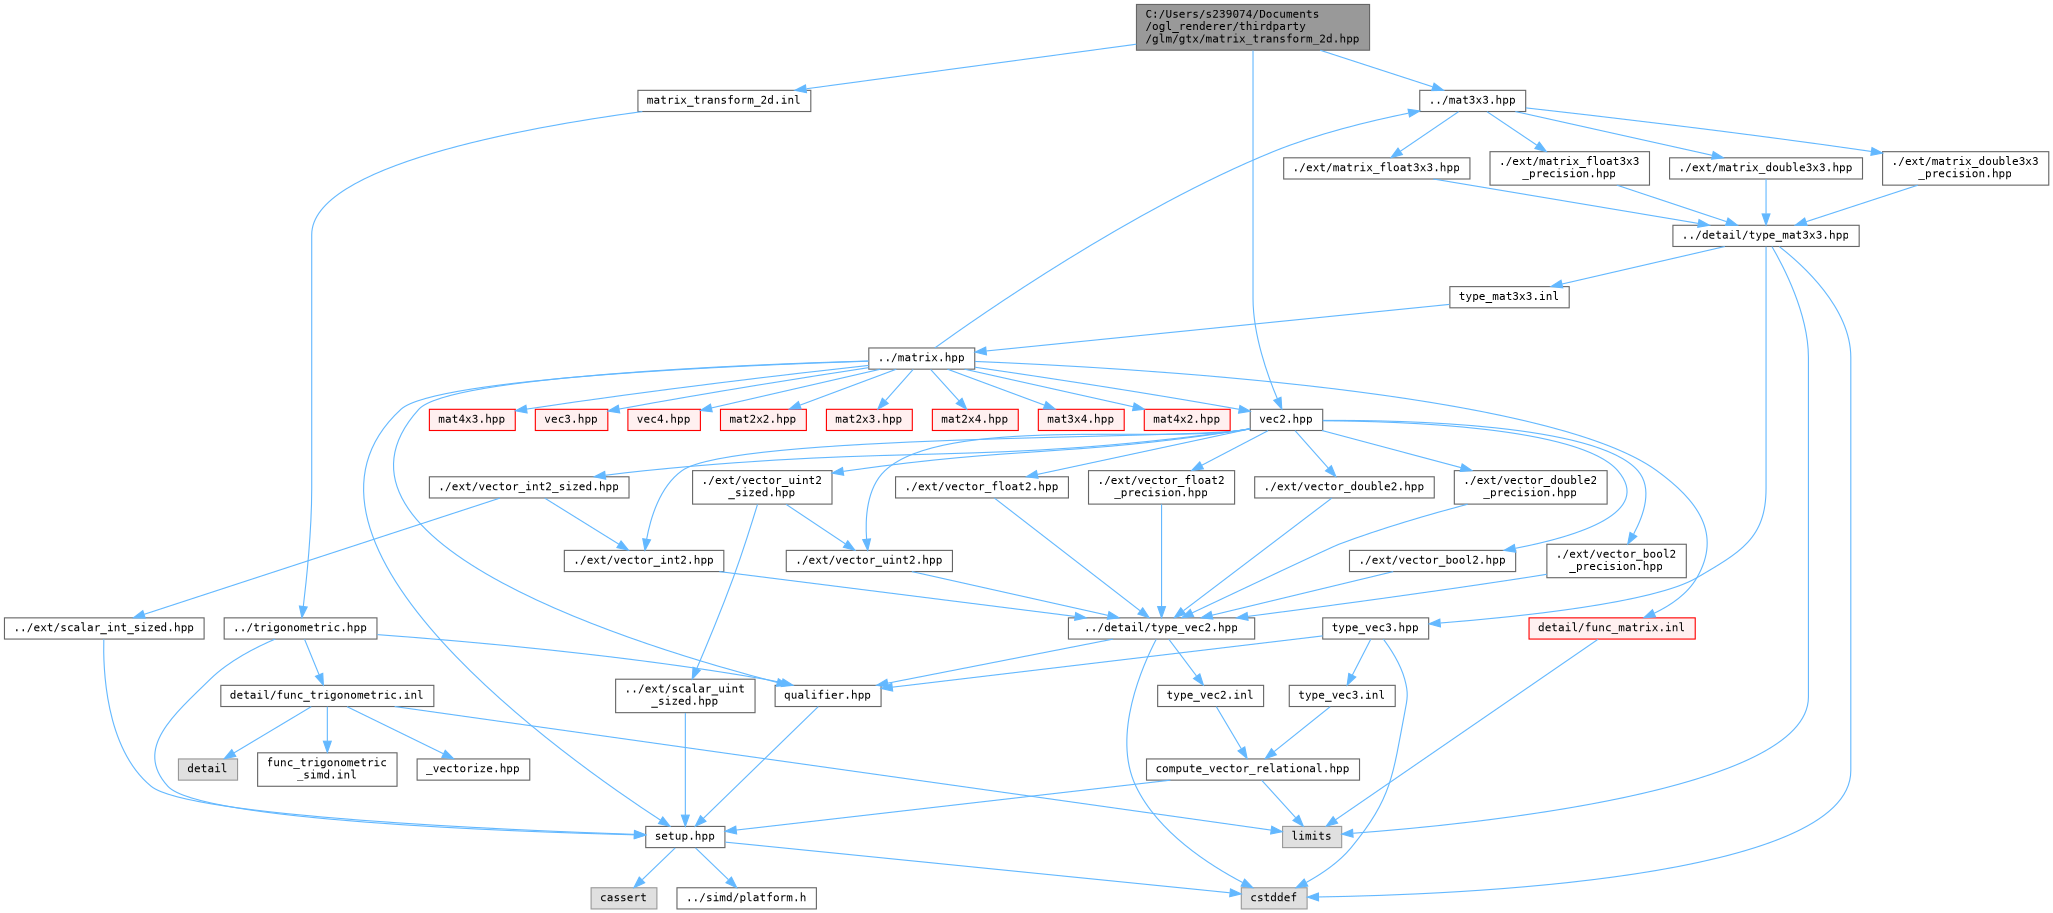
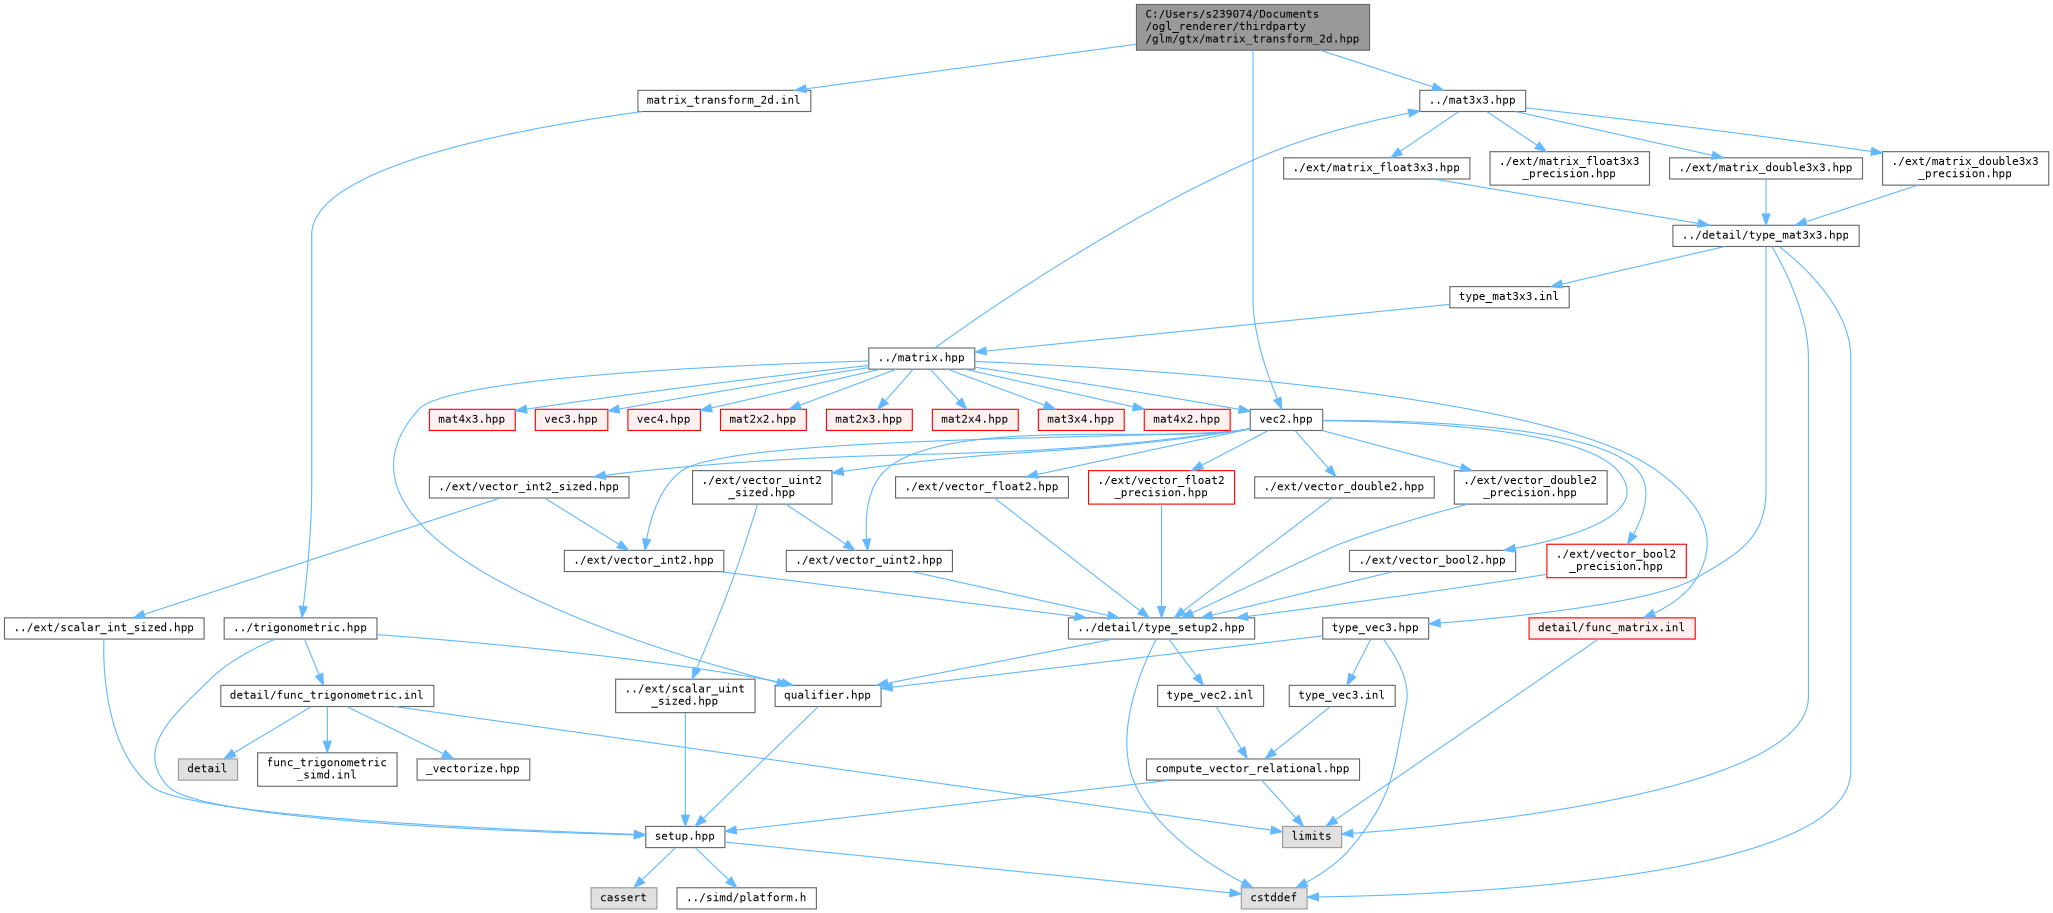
edge "./ext/matrix_float3x3 _precision.hpp" -> "../detail/type_mat3x3.hpp": removed
edge "../matrix.hpp" -> "setup.hpp": removed
node "./ext/vector_float2 _precision.hpp": color grey40 -> red
node "./ext/vector_bool2 _precision.hpp": color grey40 -> red
node "../detail/type_vec2.hpp": label "../detail/type_vec2.hpp" -> "../detail/type_setup2.hpp"
